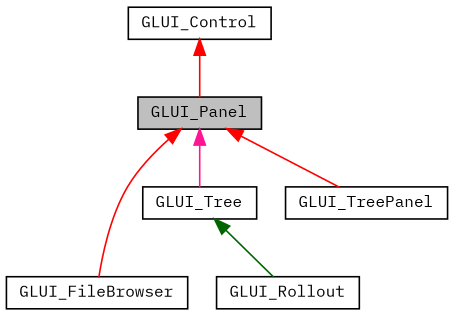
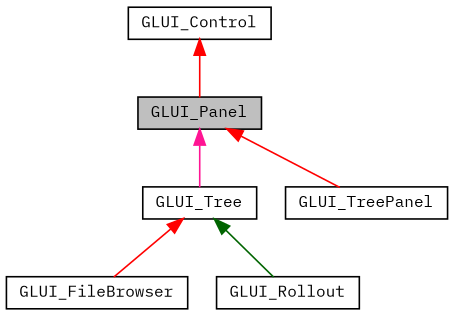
edge "GLUI_FileBrowser" -> "GLUI_Panel": now "GLUI_FileBrowser" -> "GLUI_Tree"
